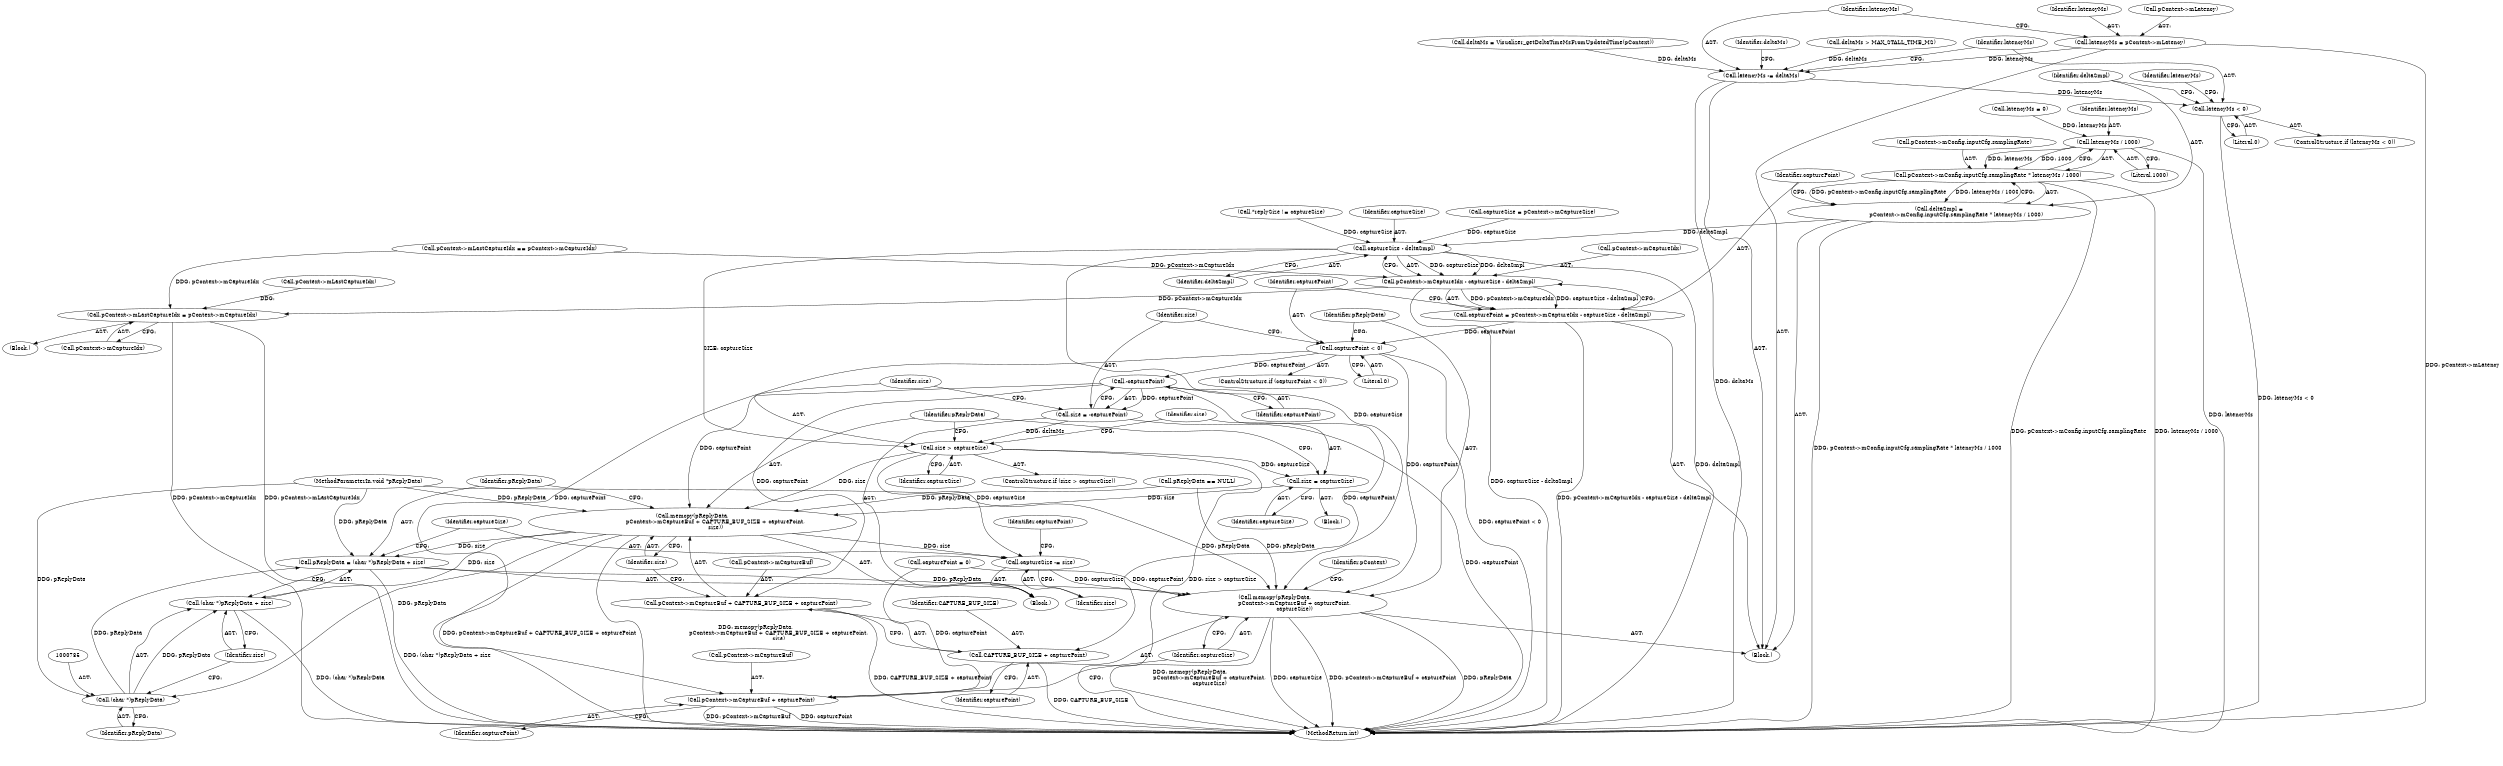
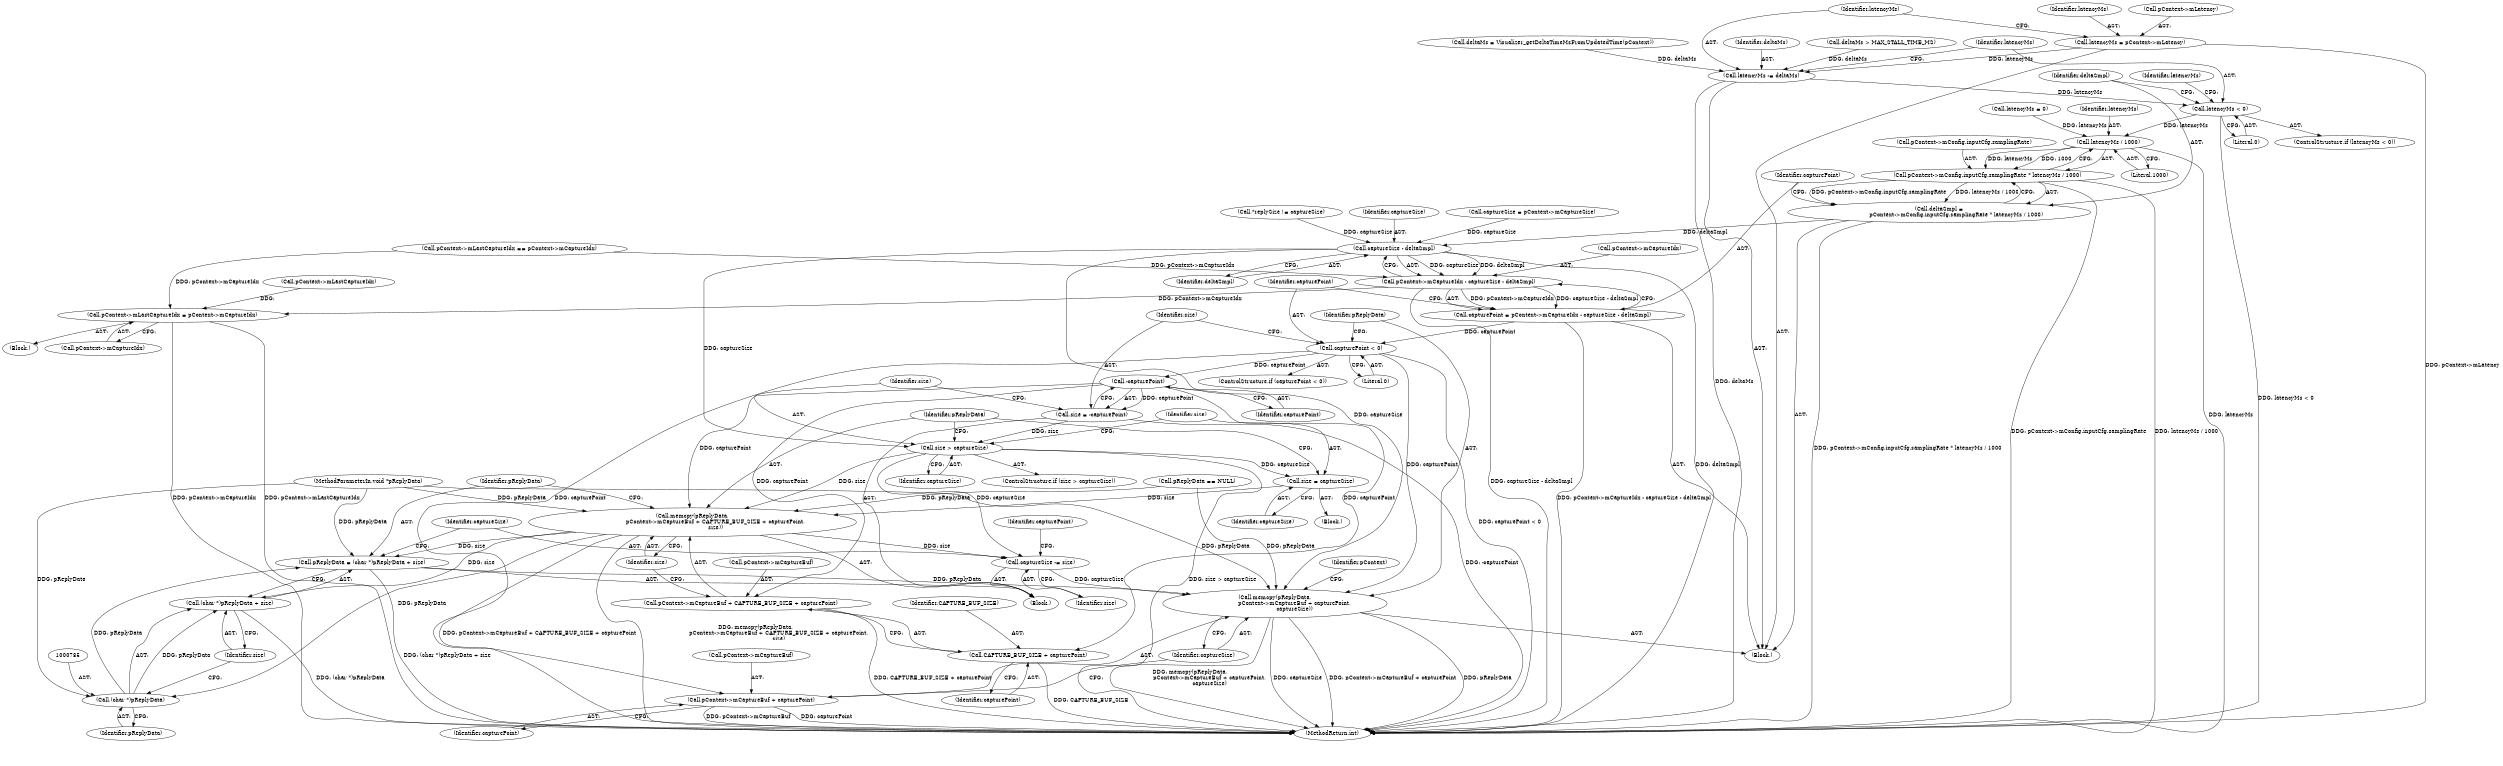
edge "(Identifier,deltaMs)" -> "(Call,latencyMs -= deltaMs)": label "CFG: " -> "AST: "
edge "(Call,latencyMs < 0)" -> "(Call,latencyMs / 1000)": added, label "DDG: latencyMs"
edge "(Call,captureSize - deltaSmpl)" -> "(Call,size > captureSize)": label "SIZE: captureSize" -> "DDG: captureSize"
edge "(Call,size = -capturePoint)" -> "(Call,size > captureSize)": label "DDG: deltaMs" -> "DDG: size"
node "(Call,capturePoint = 0)": removed
